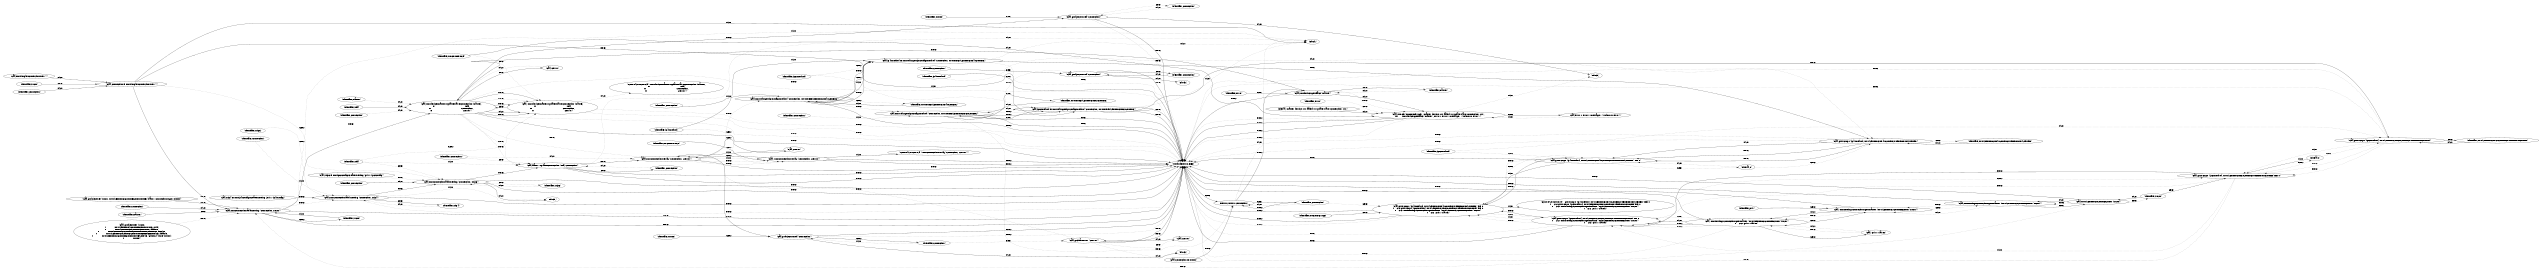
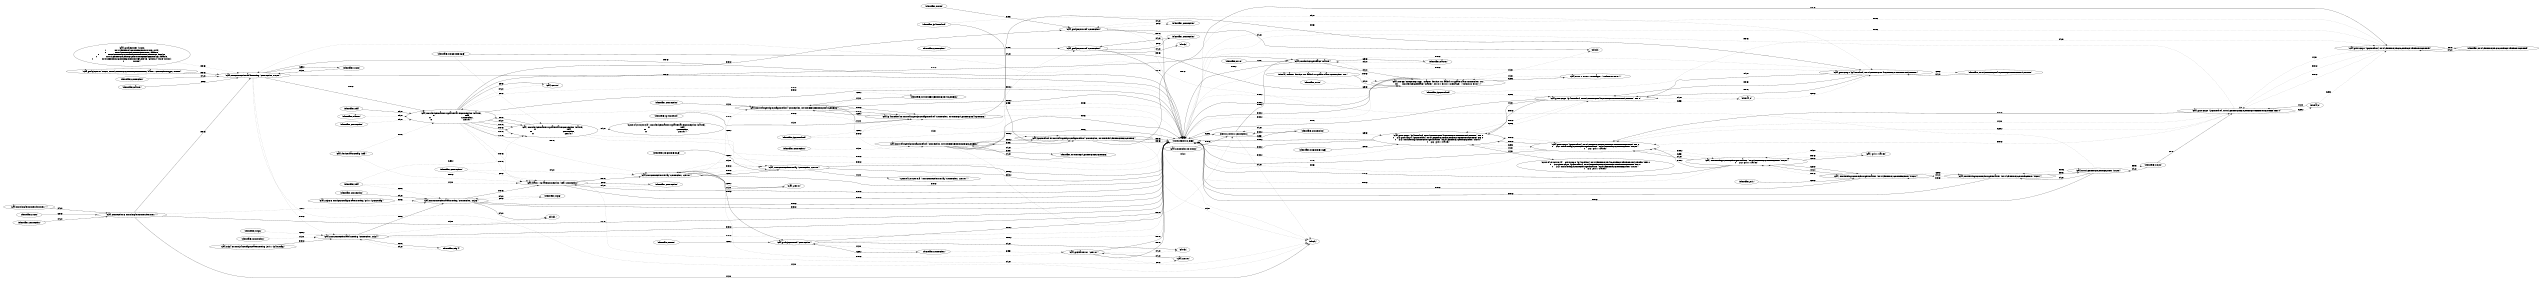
node "(Call,device_has_config (self))": added
